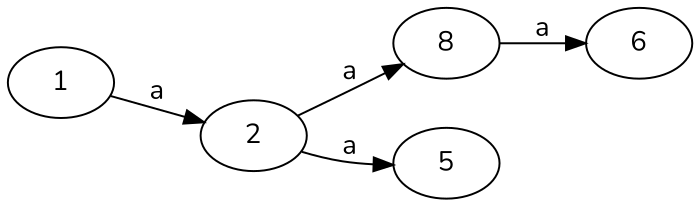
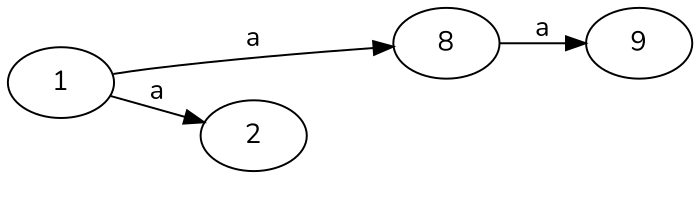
node "6": label "6" -> "9"
edge "2" -> "8": now "1" -> "8"
node "5": removed
